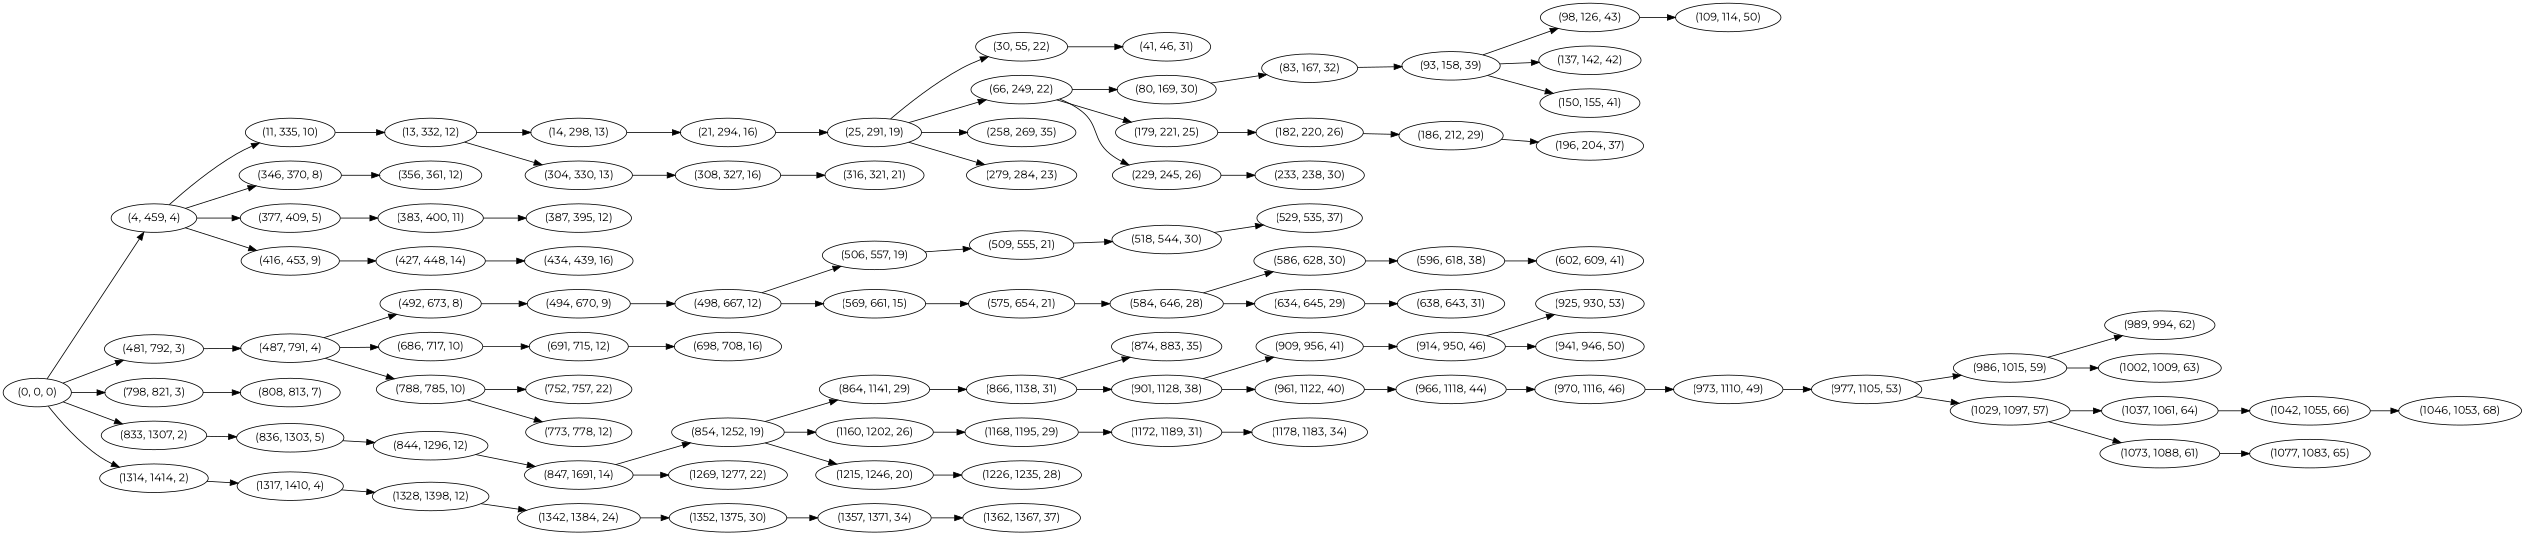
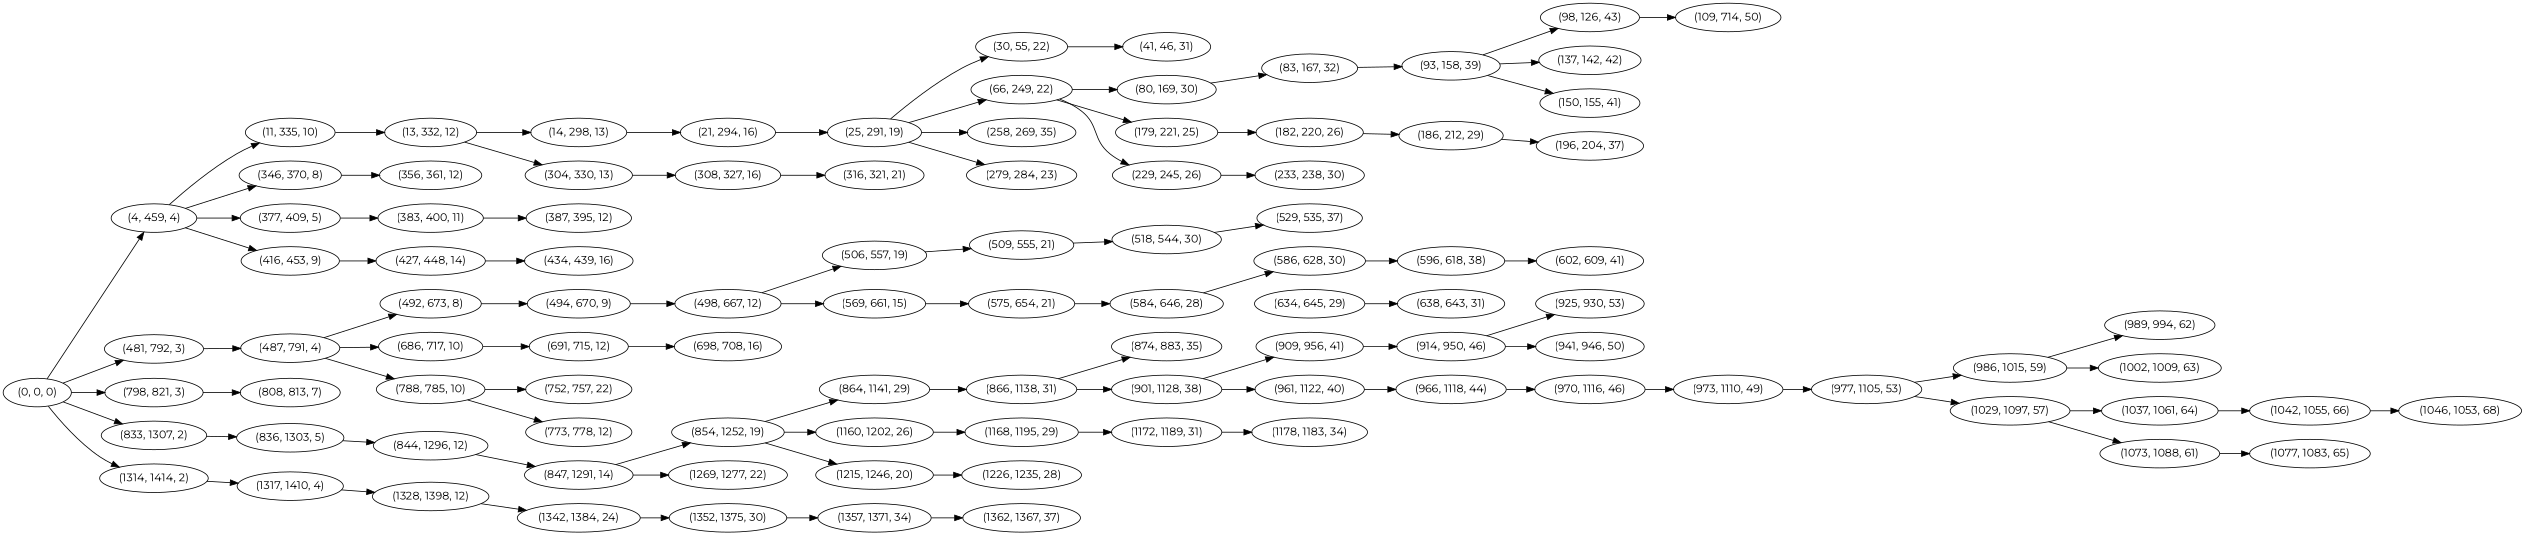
node "(109, 114, 50)": label "(109, 114, 50)" -> "(109, 714, 50)"
edge "(584, 646, 28)" -> "(634, 645, 29)": removed
node "(847, 1691, 14)": label "(847, 1691, 14)" -> "(847, 1291, 14)"
